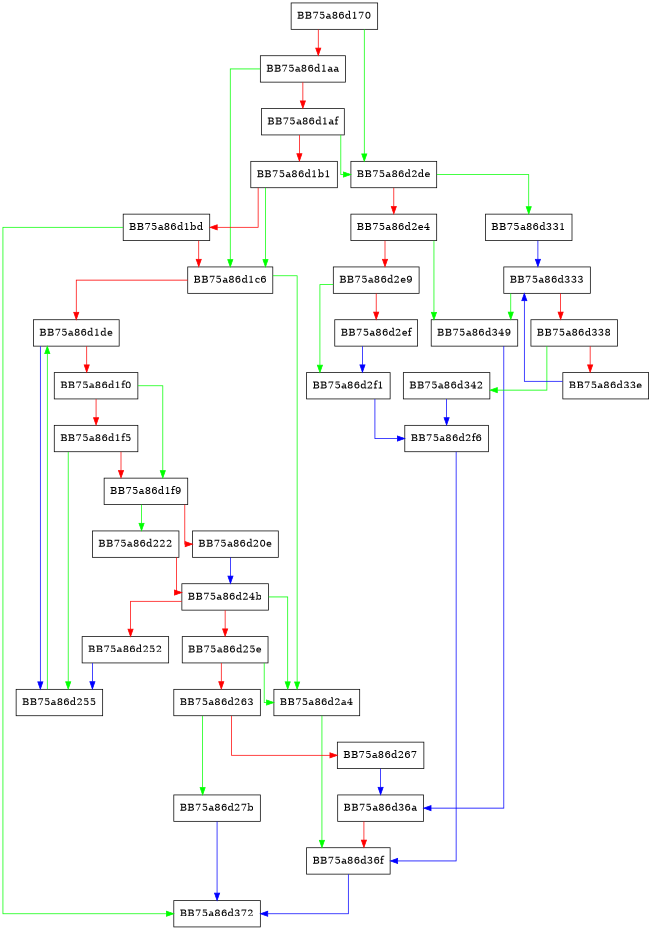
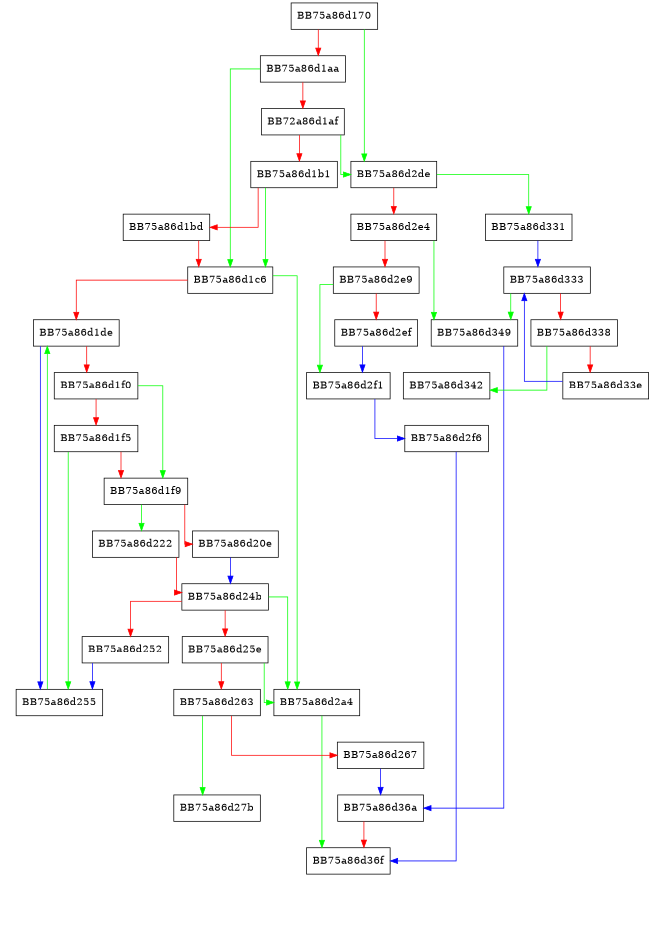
node "BB75a86d1af": label "BB75a86d1af" -> "BB72a86d1af"
edge "BB75a86d342" -> "BB75a86d2f6": removed
node "BB75a86d372": removed
